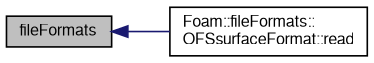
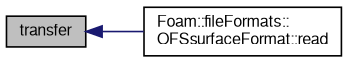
node "fileFormats": label "fileFormats" -> "transfer"
